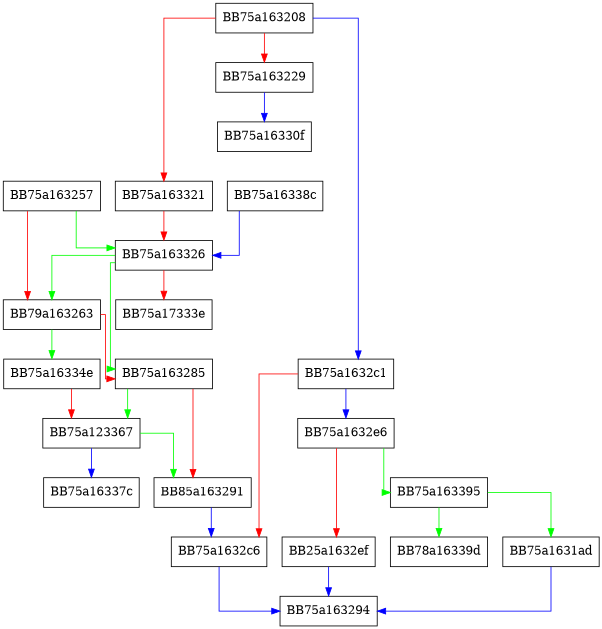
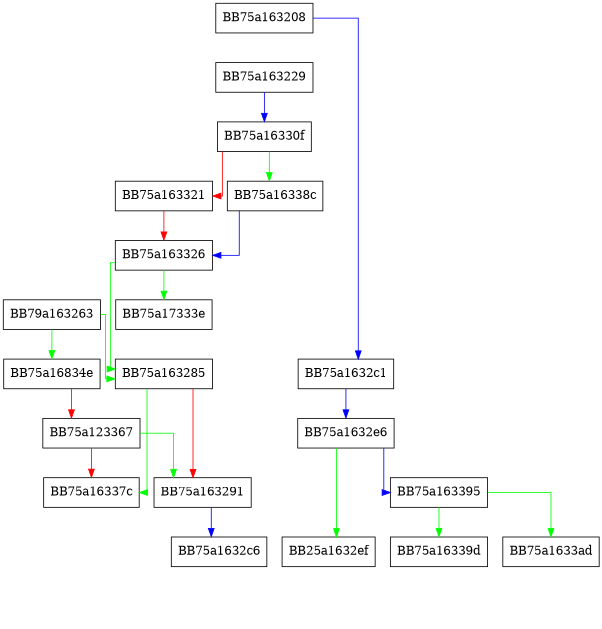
edge "BB75a163208" -> "BB75a163229": removed
edge "BB75a163208" -> "BB75a163321": now "BB75a16330f" -> "BB75a163321"
edge "BB75a16330f" -> "BB75a16338c": added
node "BB75a163257": removed
edge "BB75a163326" -> "BB79a163263": removed
edge "BB75a163326" -> "BB75a17333e": color red -> green
edge "BB79a163263" -> "BB75a163285": color red -> green
node "BB75a16334e": label "BB75a16334e" -> "BB75a16834e"
edge "BB75a163285" -> "BB75a123367": now "BB75a163285" -> "BB75a16337c"
edge "BB75a1632c1" -> "BB75a1632c6": removed
edge "BB75a123367" -> "BB75a16337c": color blue -> red
edge "BB75a1632e6" -> "BB75a163395": color green -> blue
edge "BB75a1632e6" -> "BB25a1632ef": color red -> green
node "BB85a163291": label "BB85a163291" -> "BB75a163291"
node "BB78a16339d": label "BB78a16339d" -> "BB75a16339d"
node "BB75a1631ad": label "BB75a1631ad" -> "BB75a1633ad"
node "BB75a163294": removed
